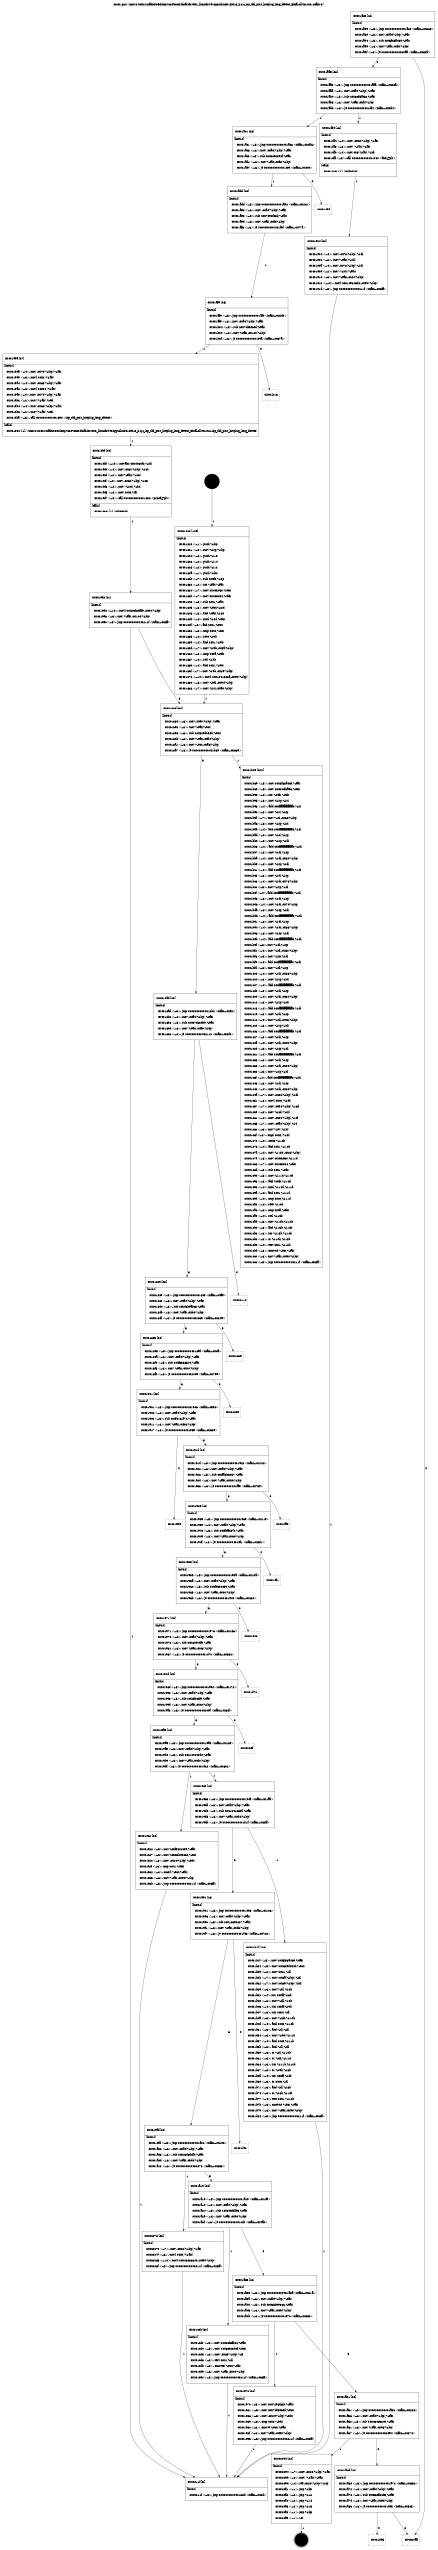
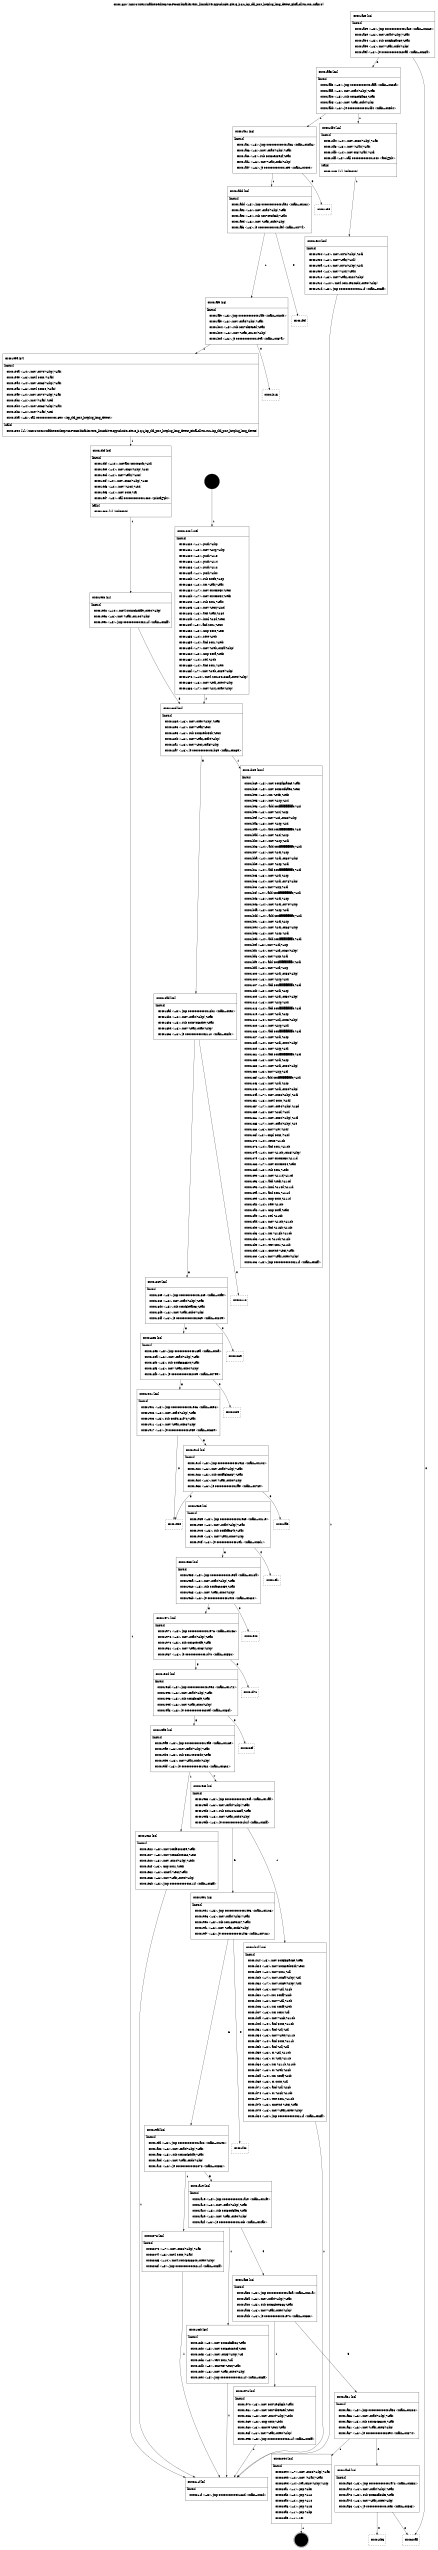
node "0x401f9f": added
edge "0x40191d [28]" -> "0x401939 [28]": now "0x40191d [28]" -> "0x401e5e"
